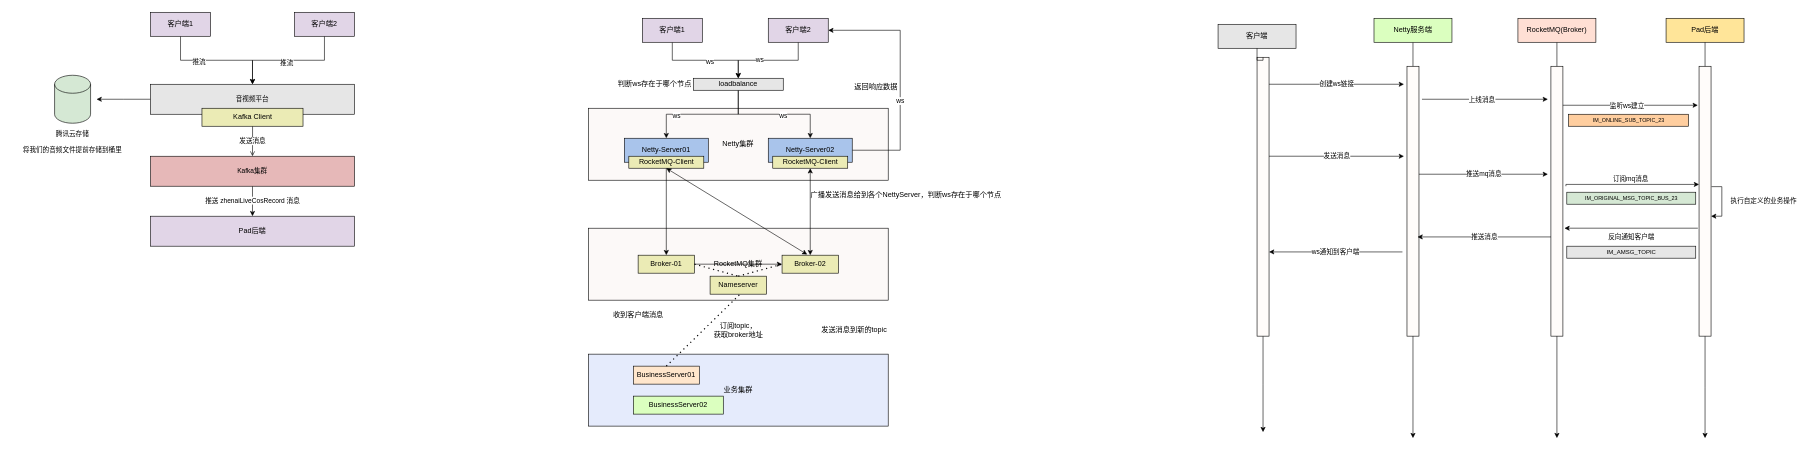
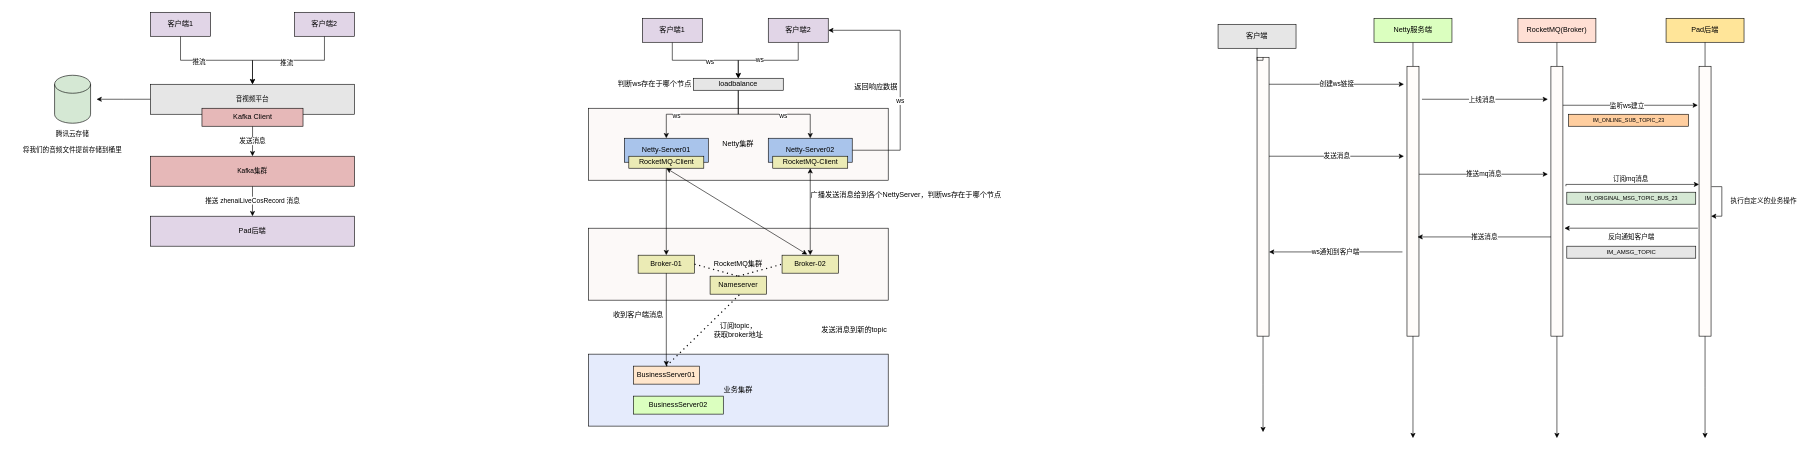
node "Kafka Client": fillcolor #ebebb5 -> #e6b8b8
edge "Kafka Client" -> "Kafka集群": arrowhead open -> classic
edge "Broker-01" -> "Broker-02": now "Broker-01" -> "BusinessServer01"
